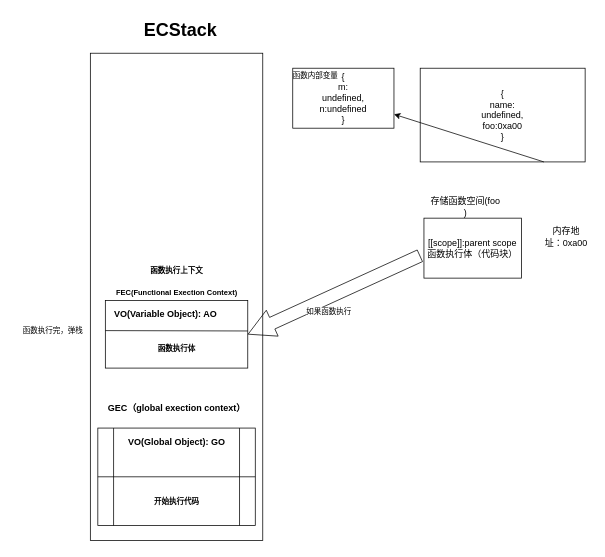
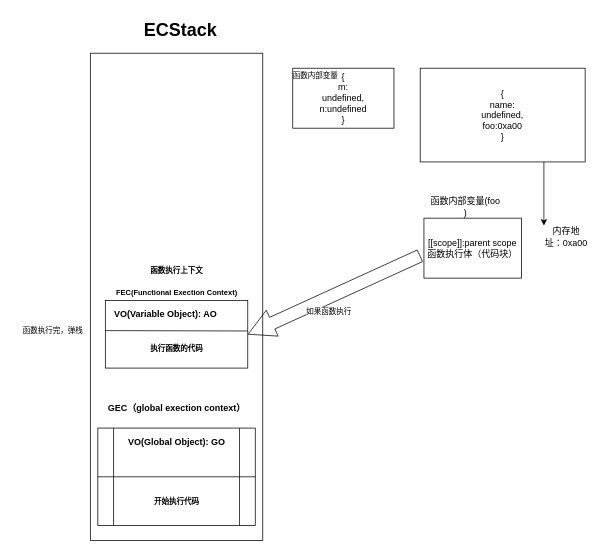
edge "{ name: undefined, foo:0xa00 }" -> "{ m: undefined, n:undefined }": now "{ name: undefined, foo:0xa00 }" -> "内存地址：0xa00"
node "存储函数空间(foo )": label "存储函数空间(foo )" -> "函数内部变量(foo )"
node "函数执行体": label "函数执行体" -> "执行函数的代码"
